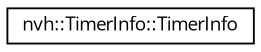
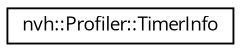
node "nvh::TimerInfo::TimerInfo": label "nvh::TimerInfo::TimerInfo" -> "nvh::Profiler::TimerInfo"
